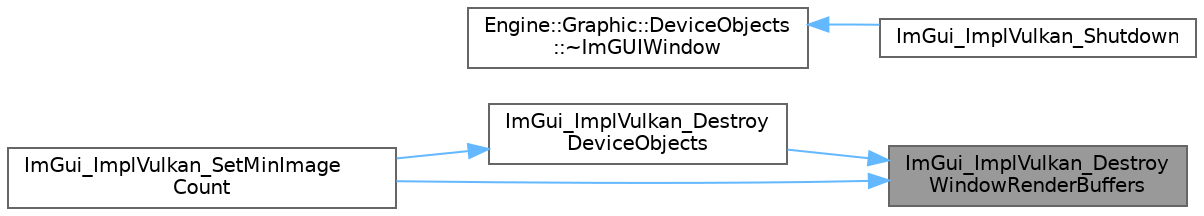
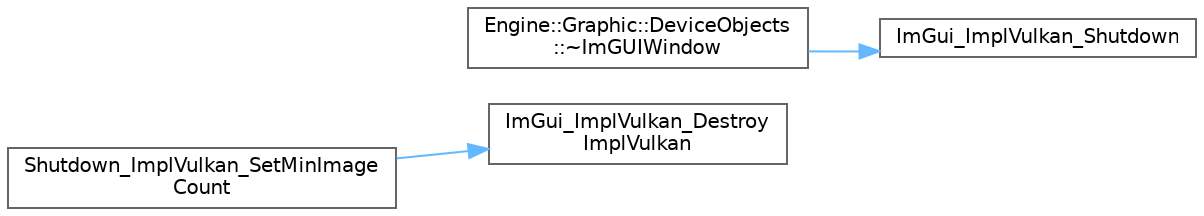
edge "ImGui_ImplVulkan_Shutdown" -> "Engine::Graphic::DeviceObjects ::~ImGUIWindow": reversed
node "ImGui_ImplVulkan_Destroy DeviceObjects": label "ImGui_ImplVulkan_Destroy DeviceObjects" -> "ImGui_ImplVulkan_Destroy ImplVulkan"
node "ImGui_ImplVulkan_Destroy WindowRenderBuffers": removed
node "ImGui_ImplVulkan_SetMinImage Count": label "ImGui_ImplVulkan_SetMinImage Count" -> "Shutdown_ImplVulkan_SetMinImage Count"
